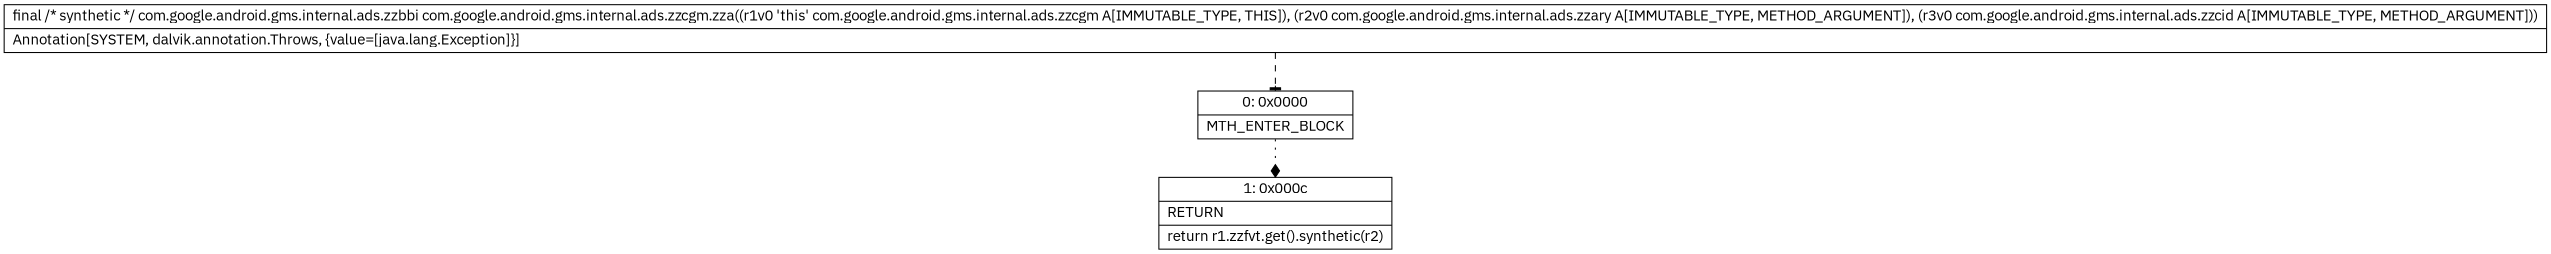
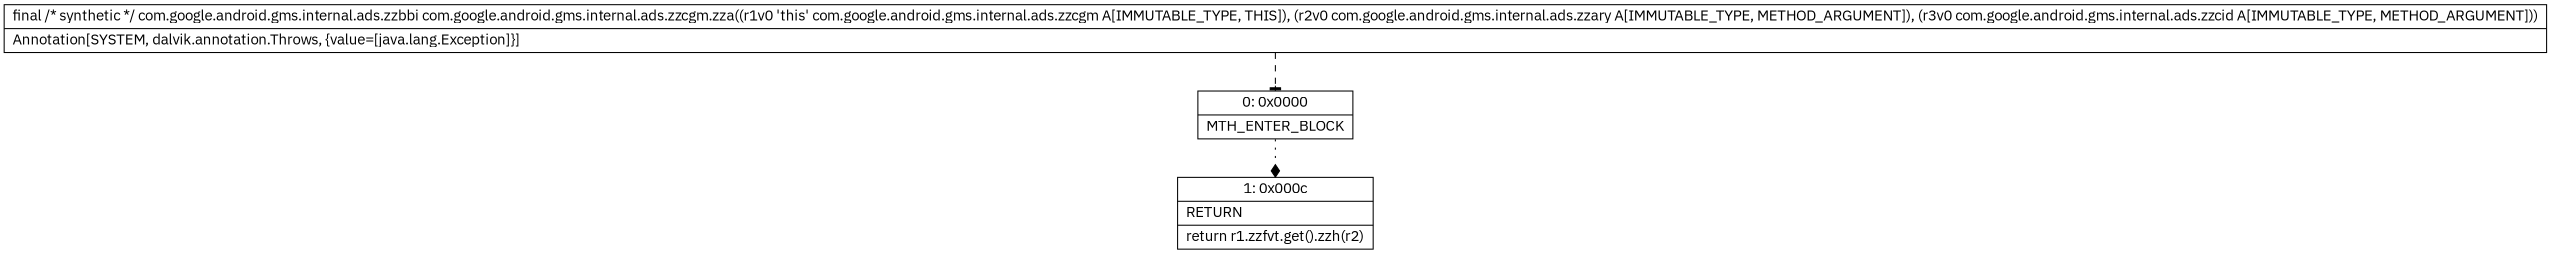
node "1: 0x000c": text "return r1.zzfvt.get().synthetic(r2)" -> "return r1.zzfvt.get().zzh(r2)"
